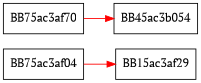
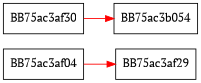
node "BB75ac3af70": label "BB75ac3af70" -> "BB75ac3af30"
node "BB45ac3b054": label "BB45ac3b054" -> "BB75ac3b054"
node "BB15ac3af29": label "BB15ac3af29" -> "BB75ac3af29"
